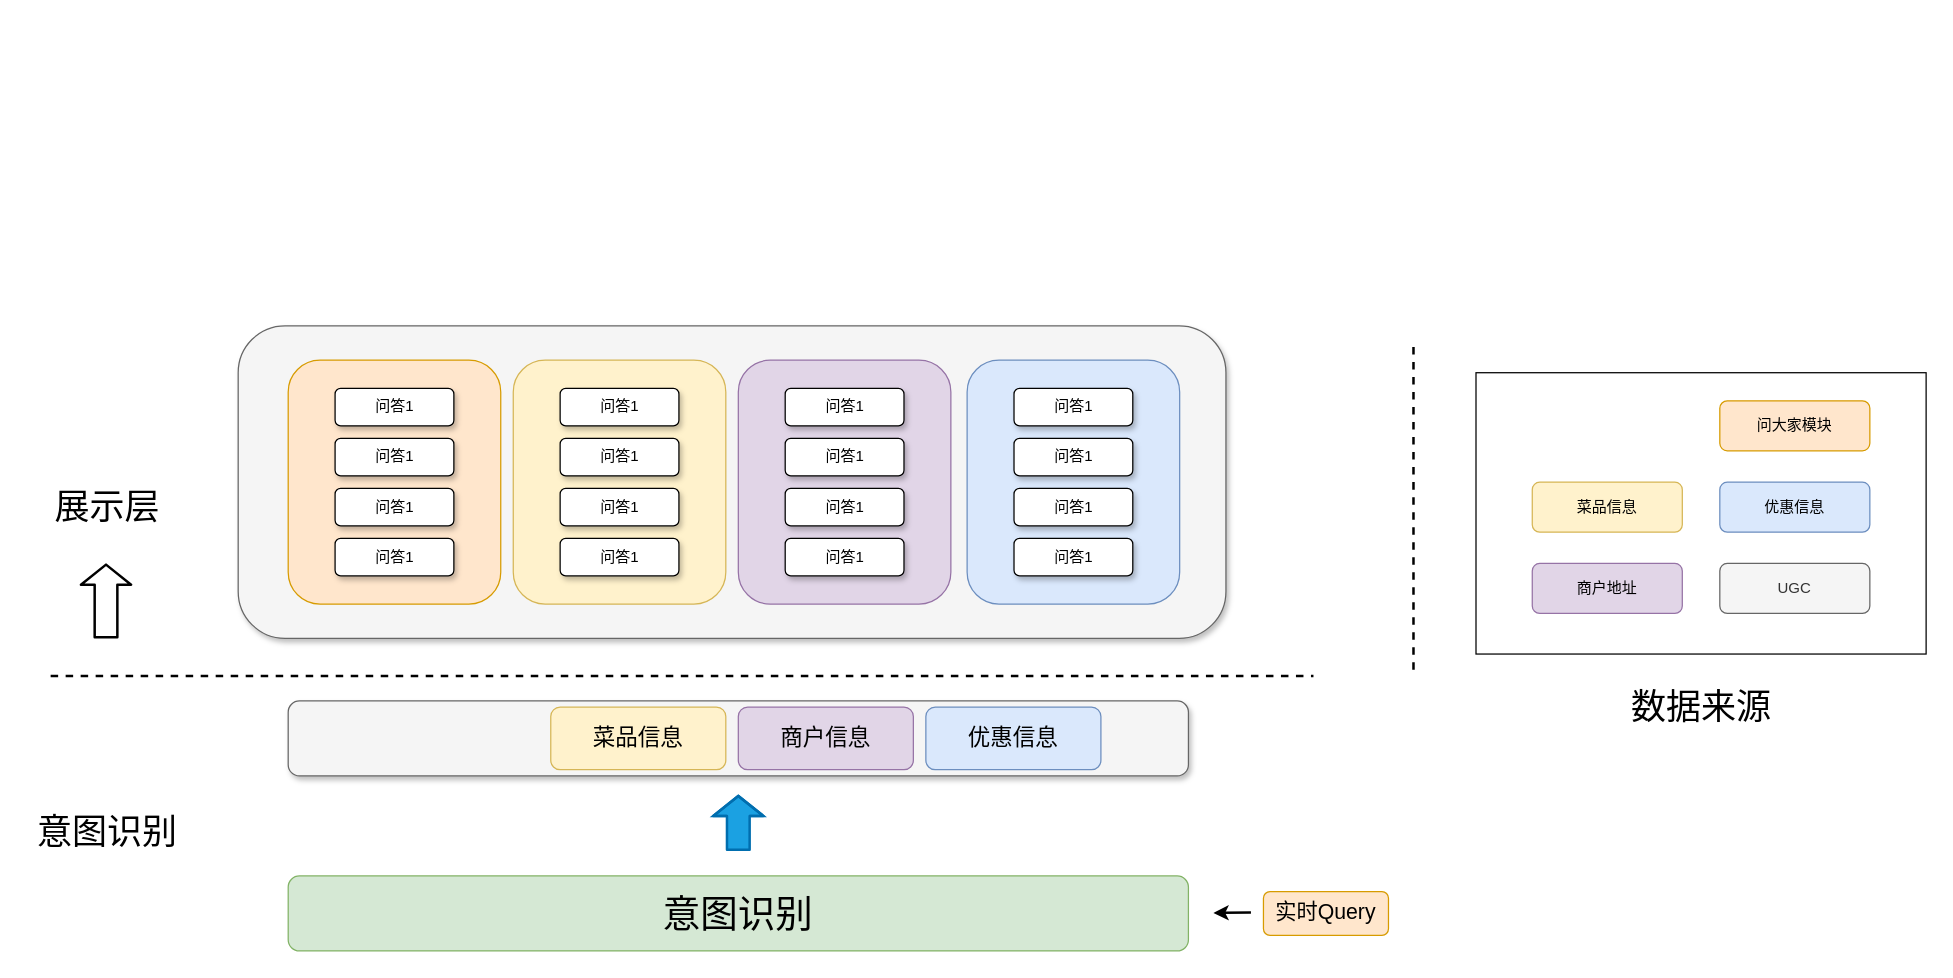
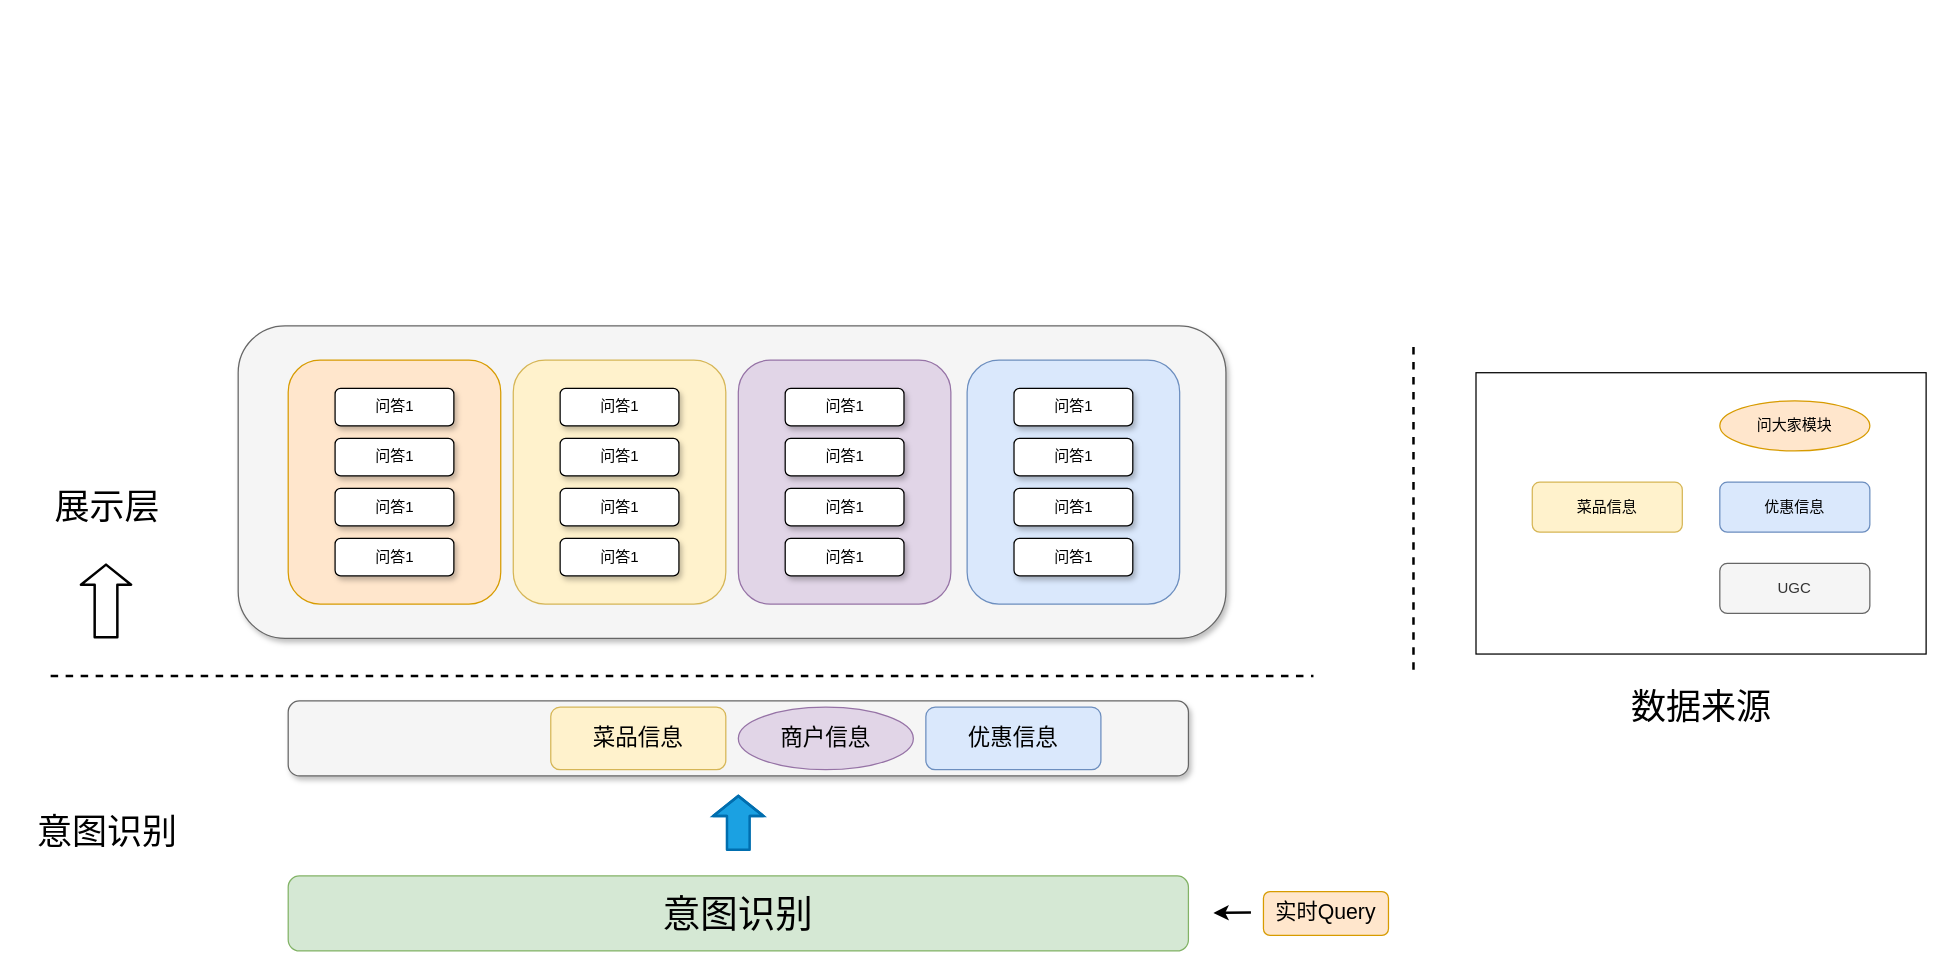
node "问大家模块": shape rounded rectangle -> ellipse
node "商户地址": removed
node "商户信息": shape rounded rectangle -> ellipse
